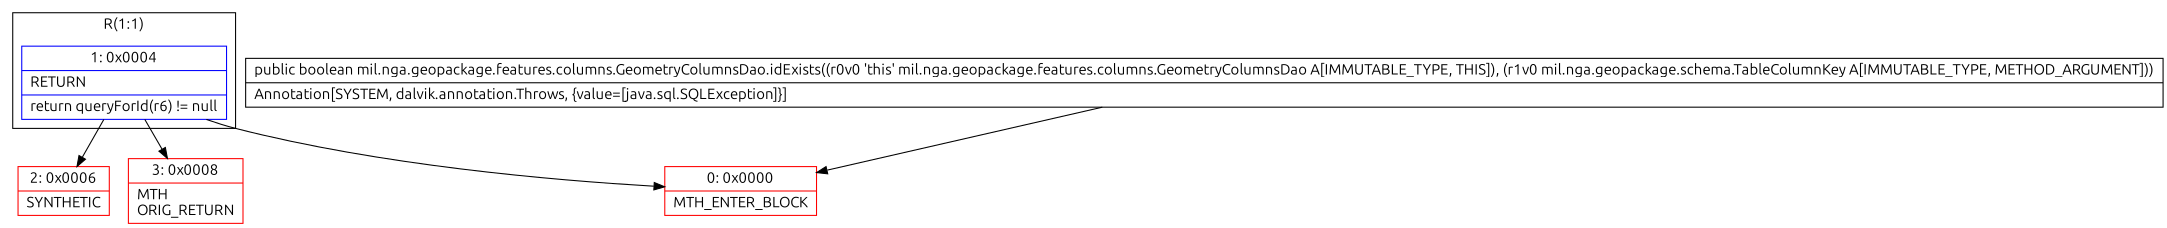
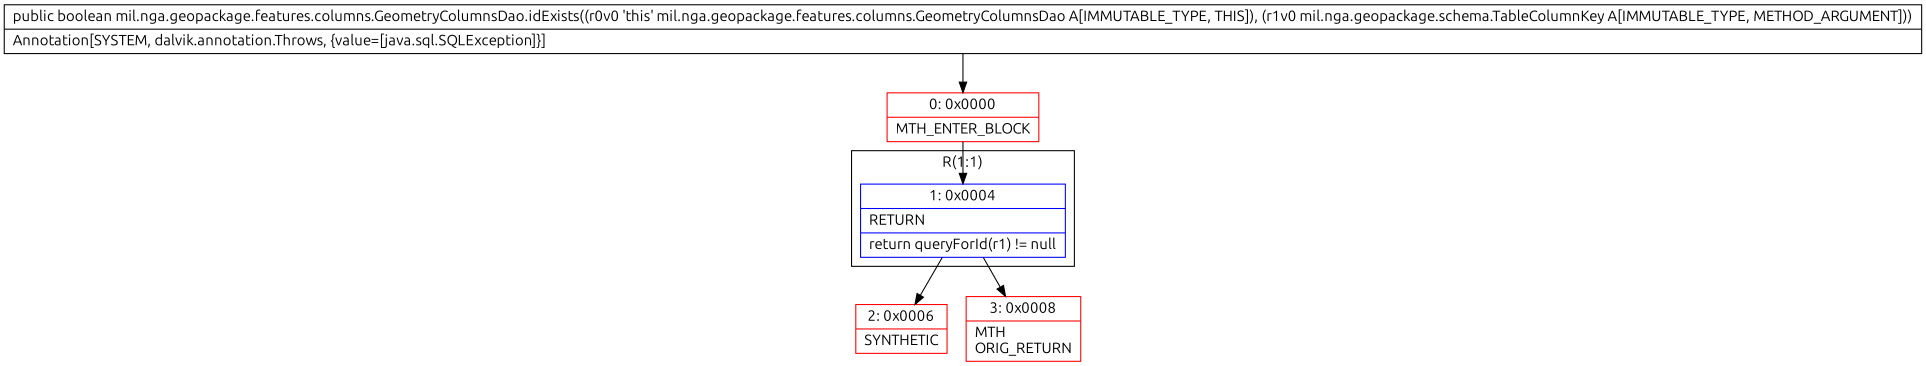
node "1: 0x0004": text "return queryForId(r6) != null" -> "return queryForId(r1) != null"
edge "1: 0x0004" -> "0: 0x0000": reversed
